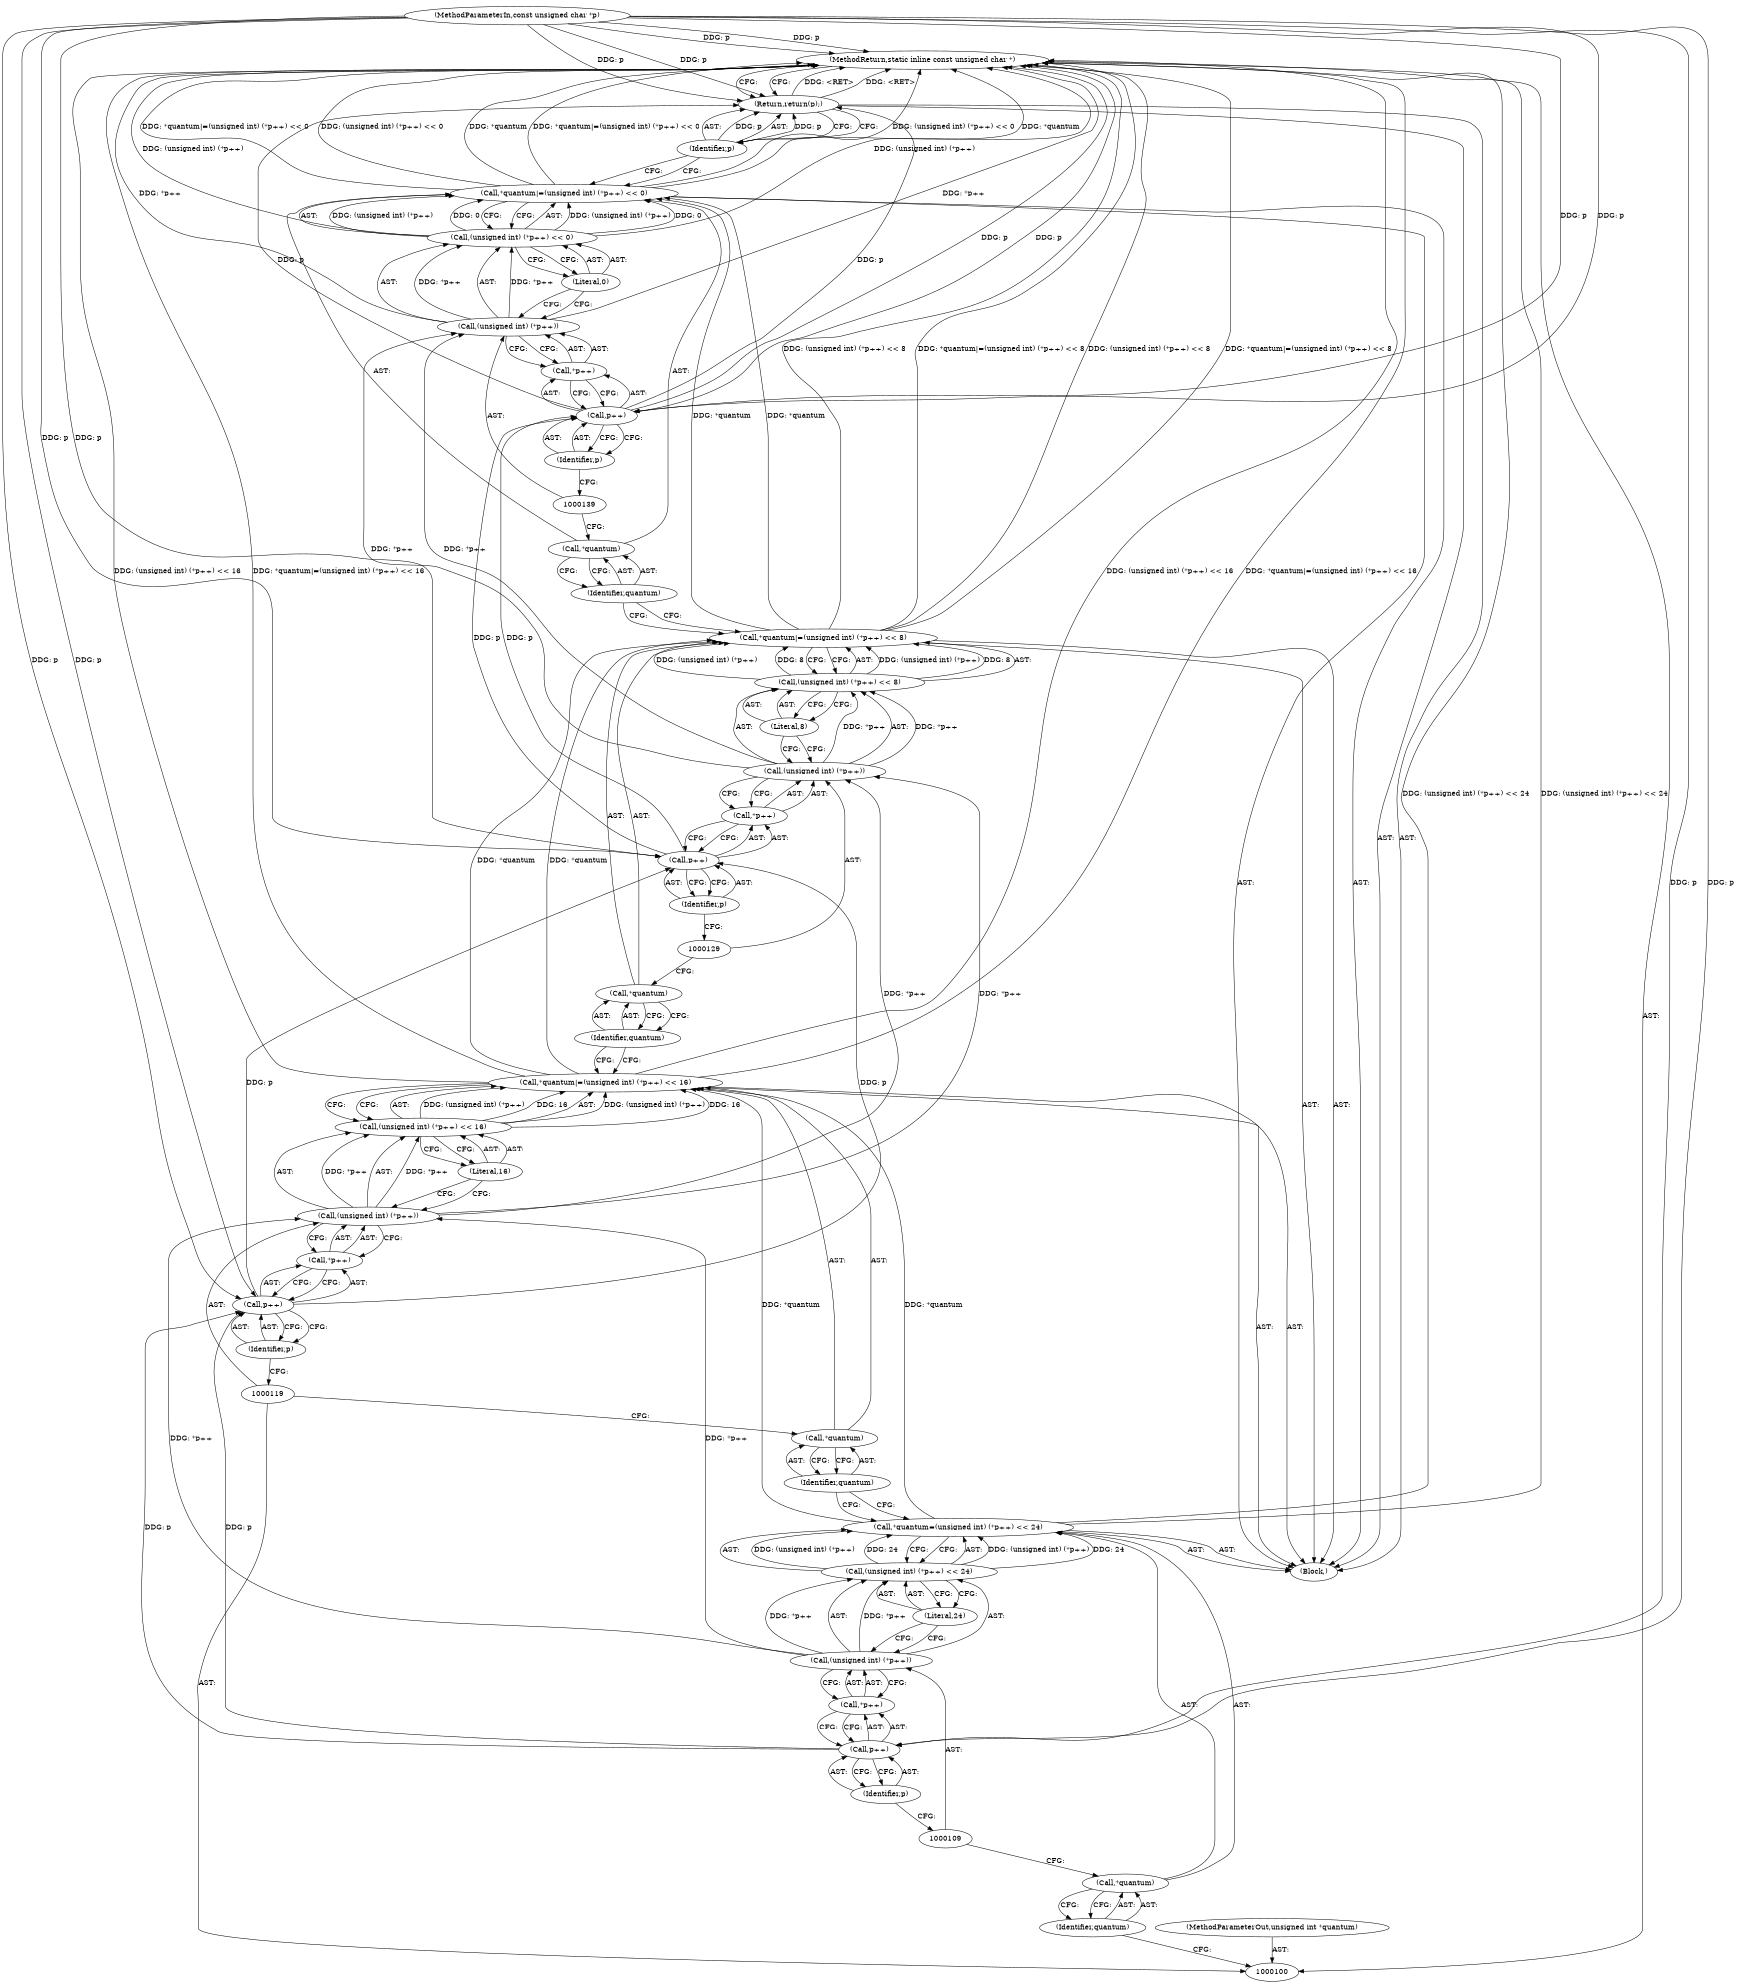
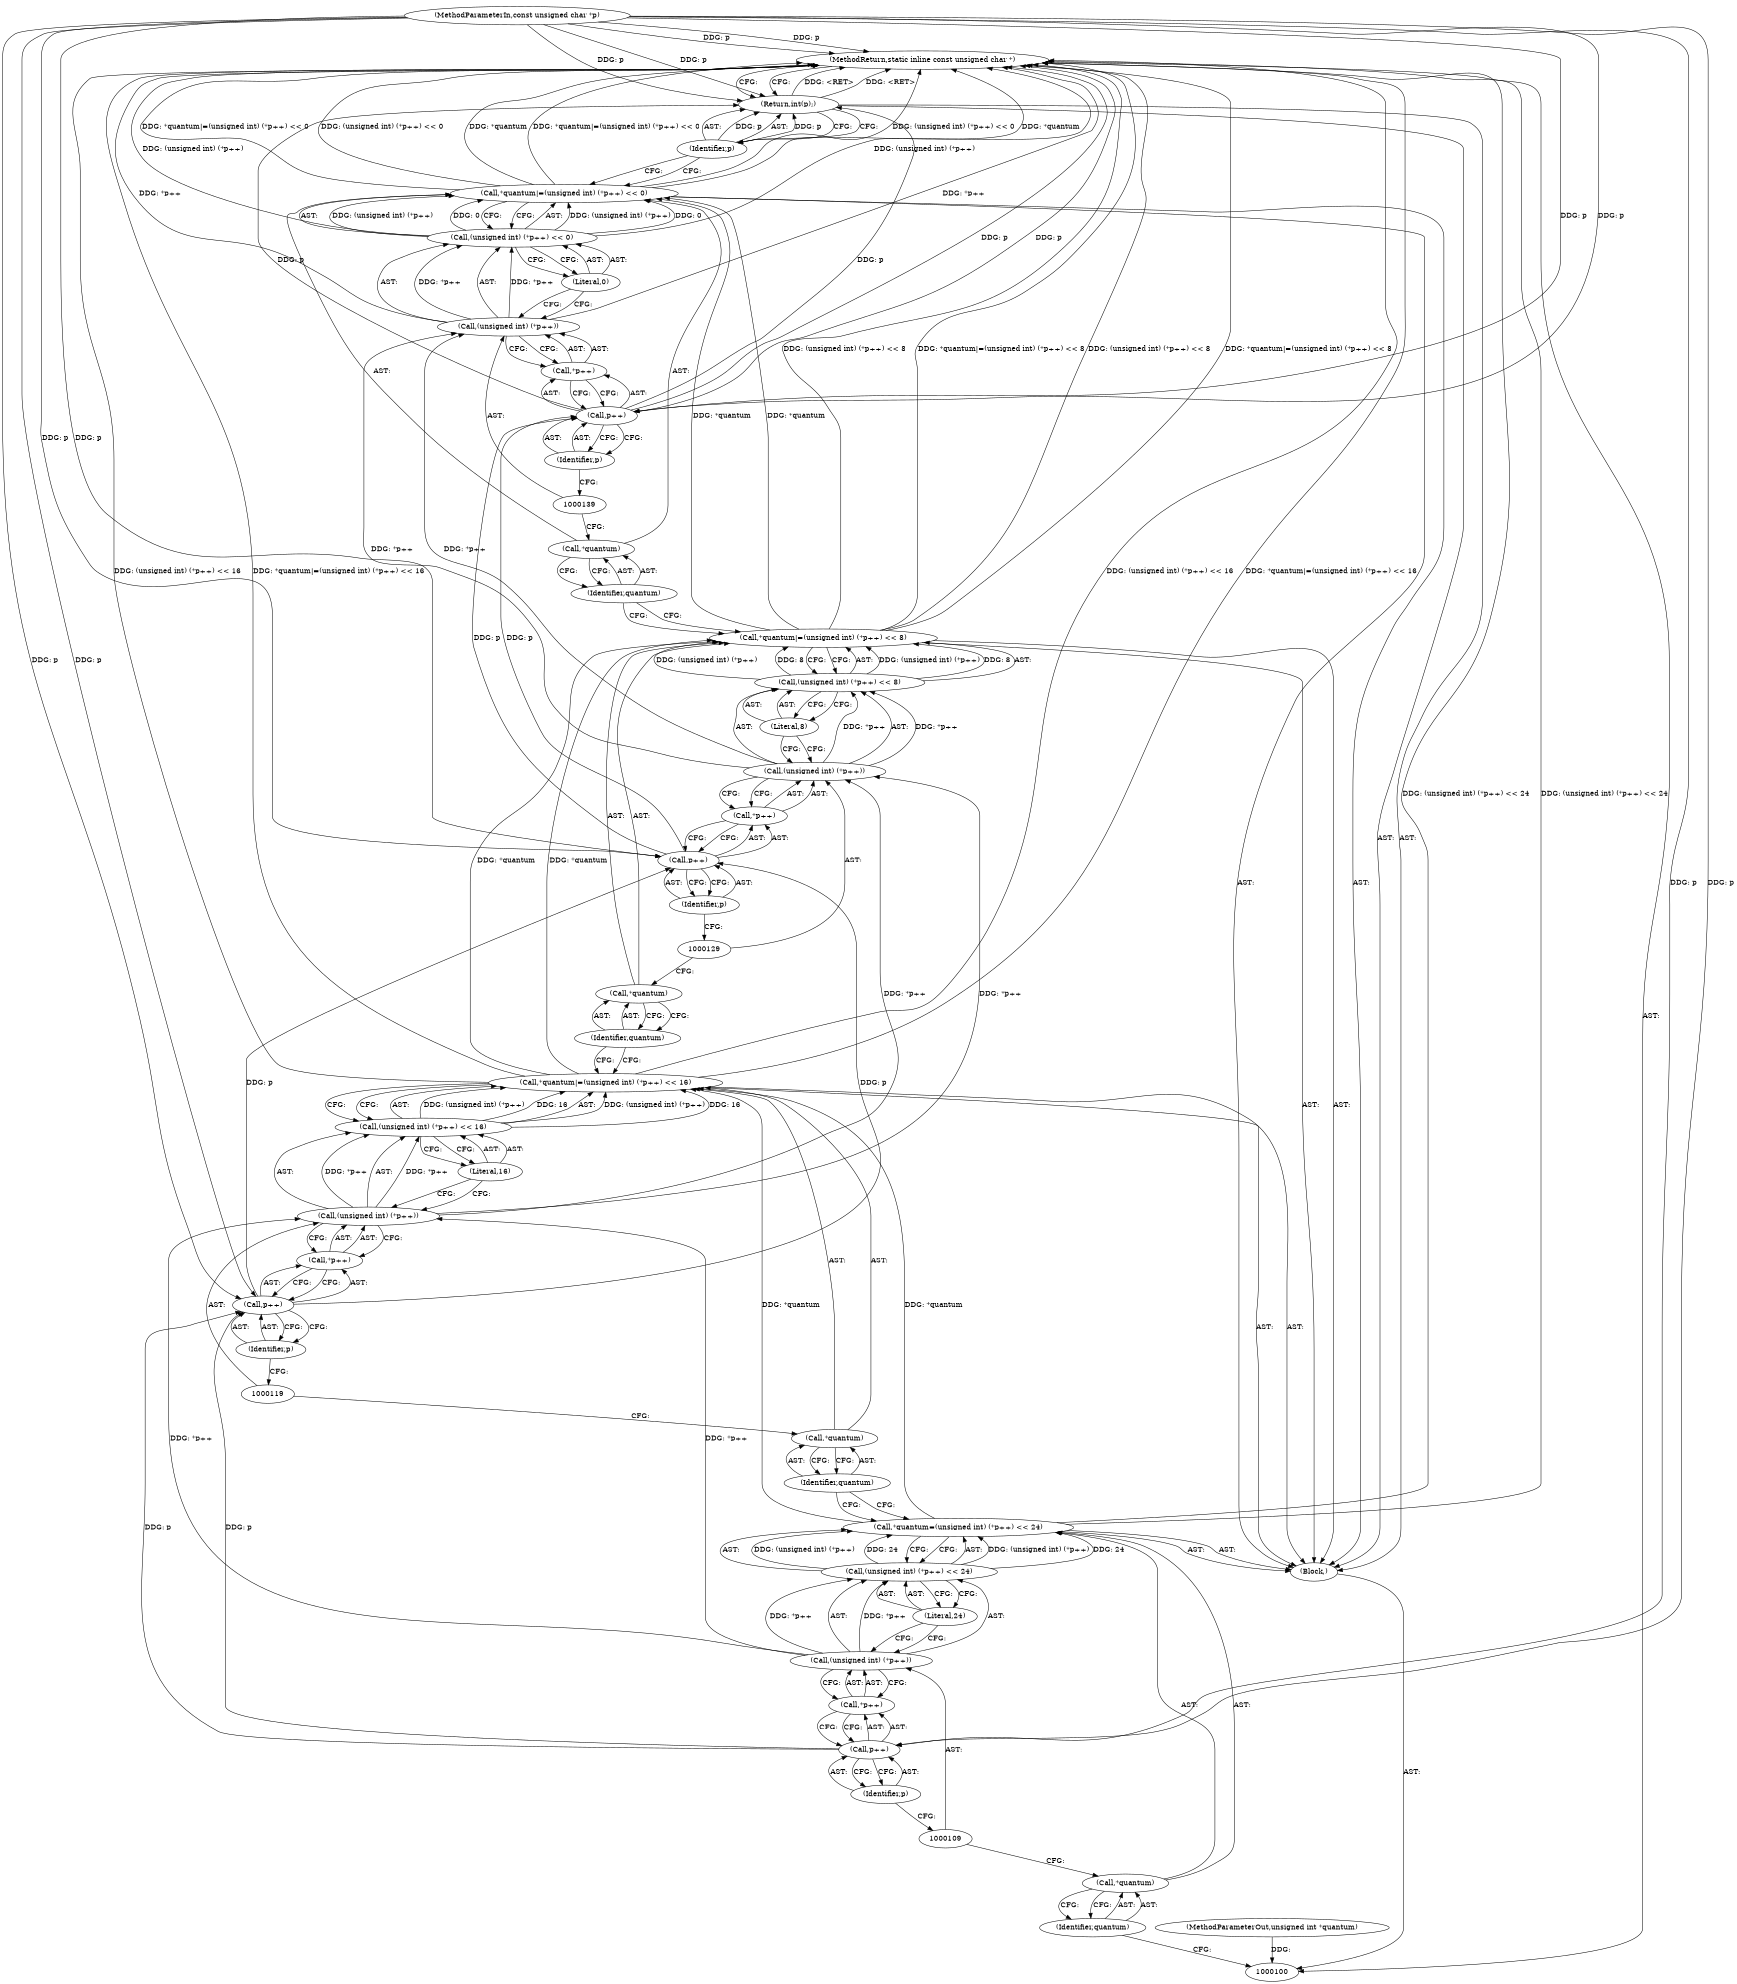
node "(Return,return(p);)": label "(Return,return(p);)" -> "(Return,int(p);)"
edge "(MethodParameterOut,unsigned int *quantum)" -> "1000100": label "AST: " -> "DDG: "
edge "1000119" -> "1000100": now "(Block,)" -> "1000100"
